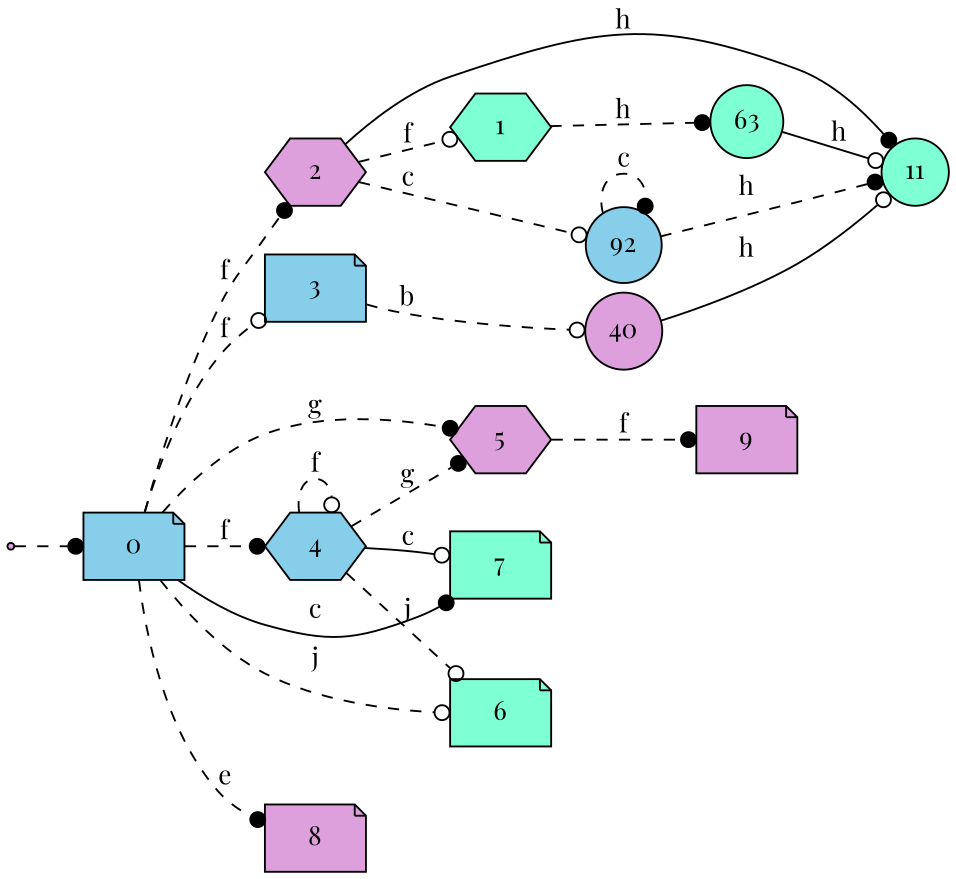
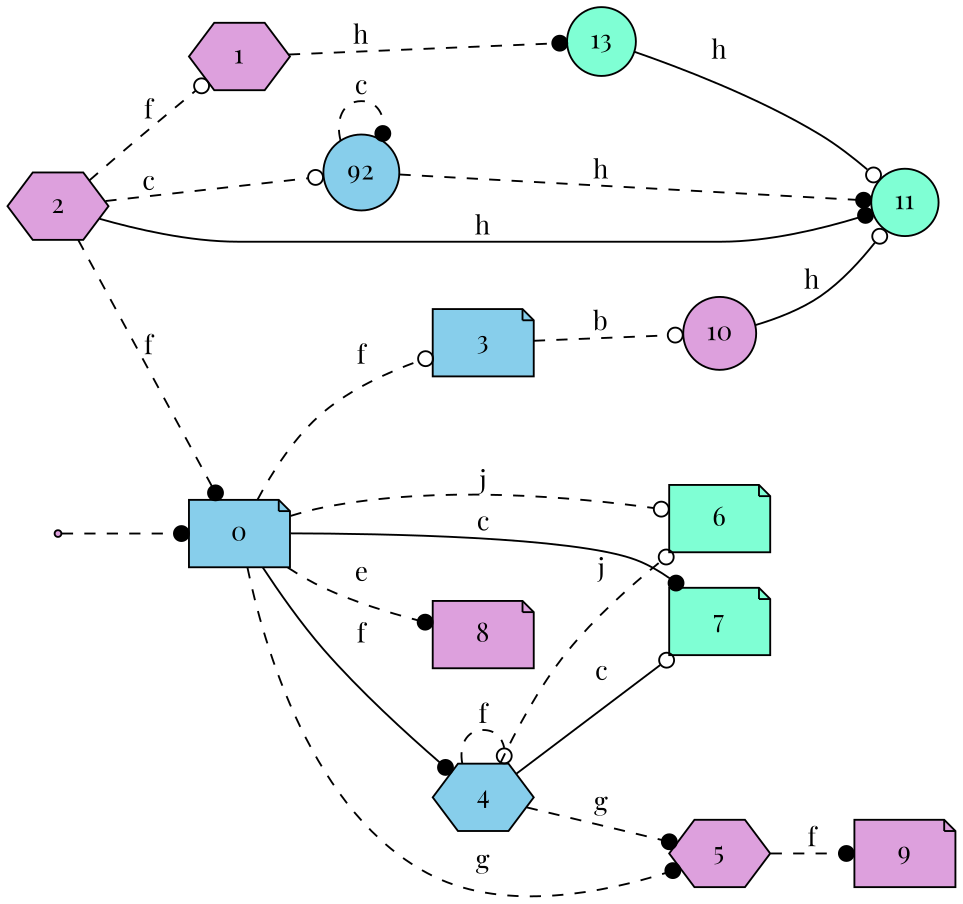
node "63": label "63" -> "13"
node "1": fillcolor aquamarine -> plum
node "40": label "40" -> "10"
edge "0" -> "2": reversed
edge "0" -> "4": style dashed -> solid
